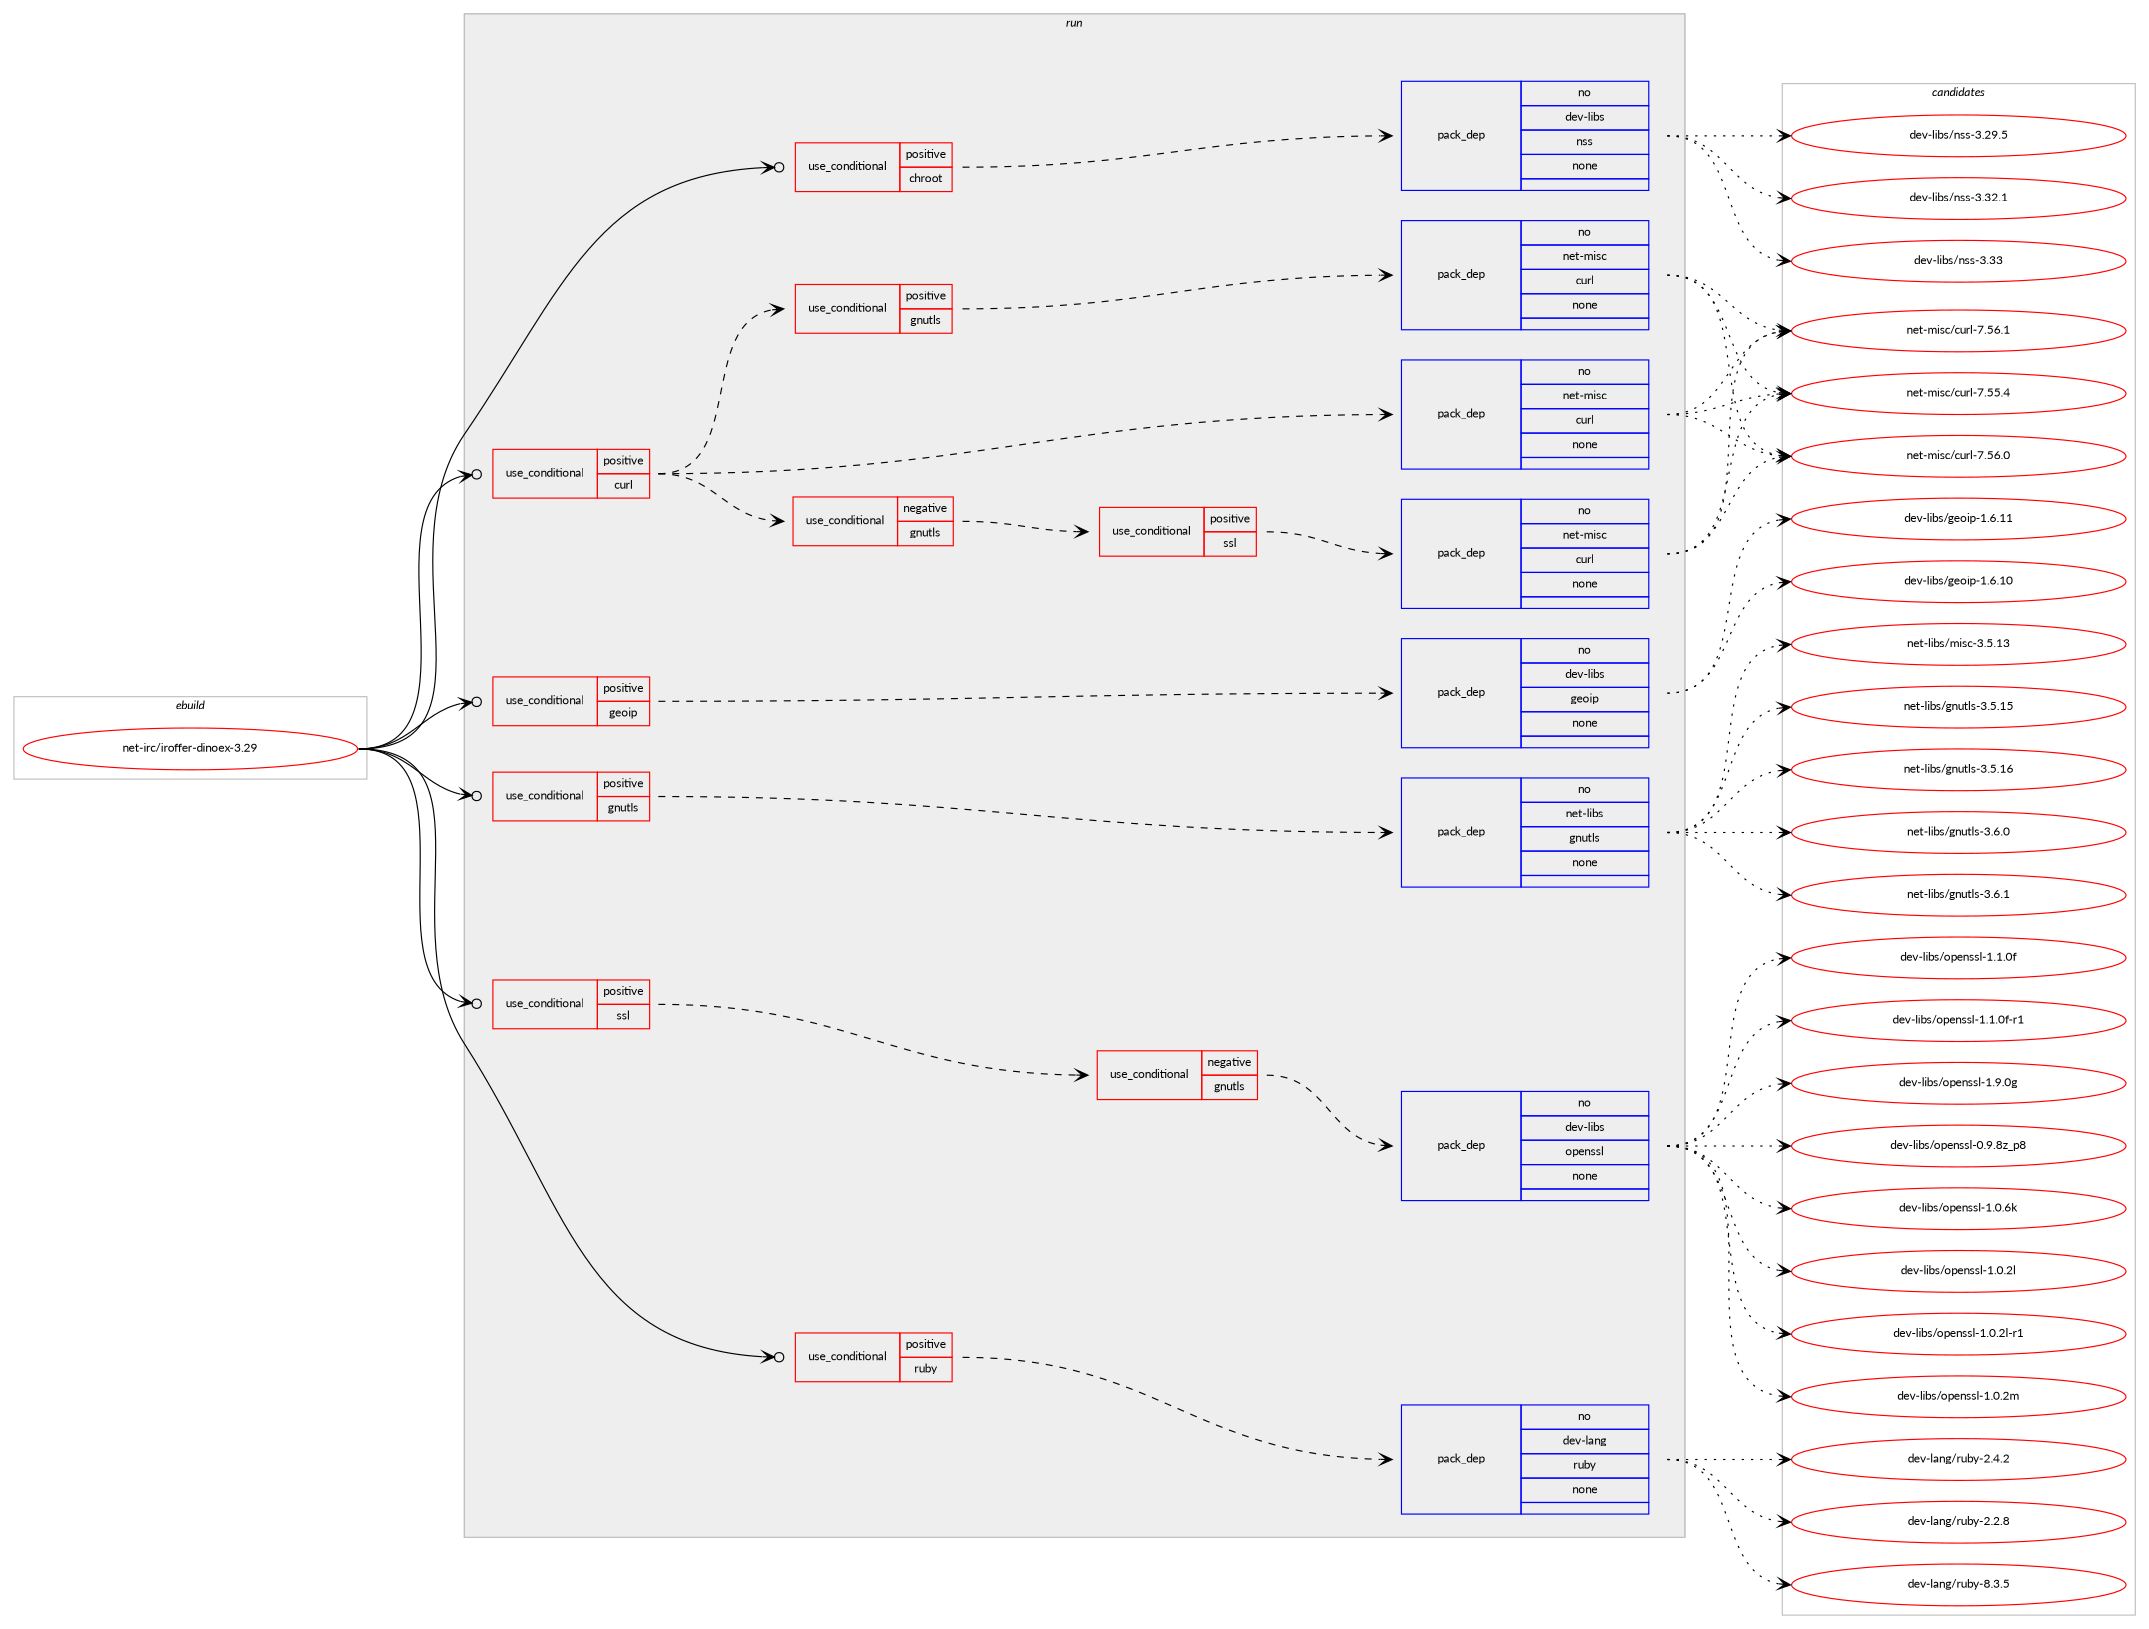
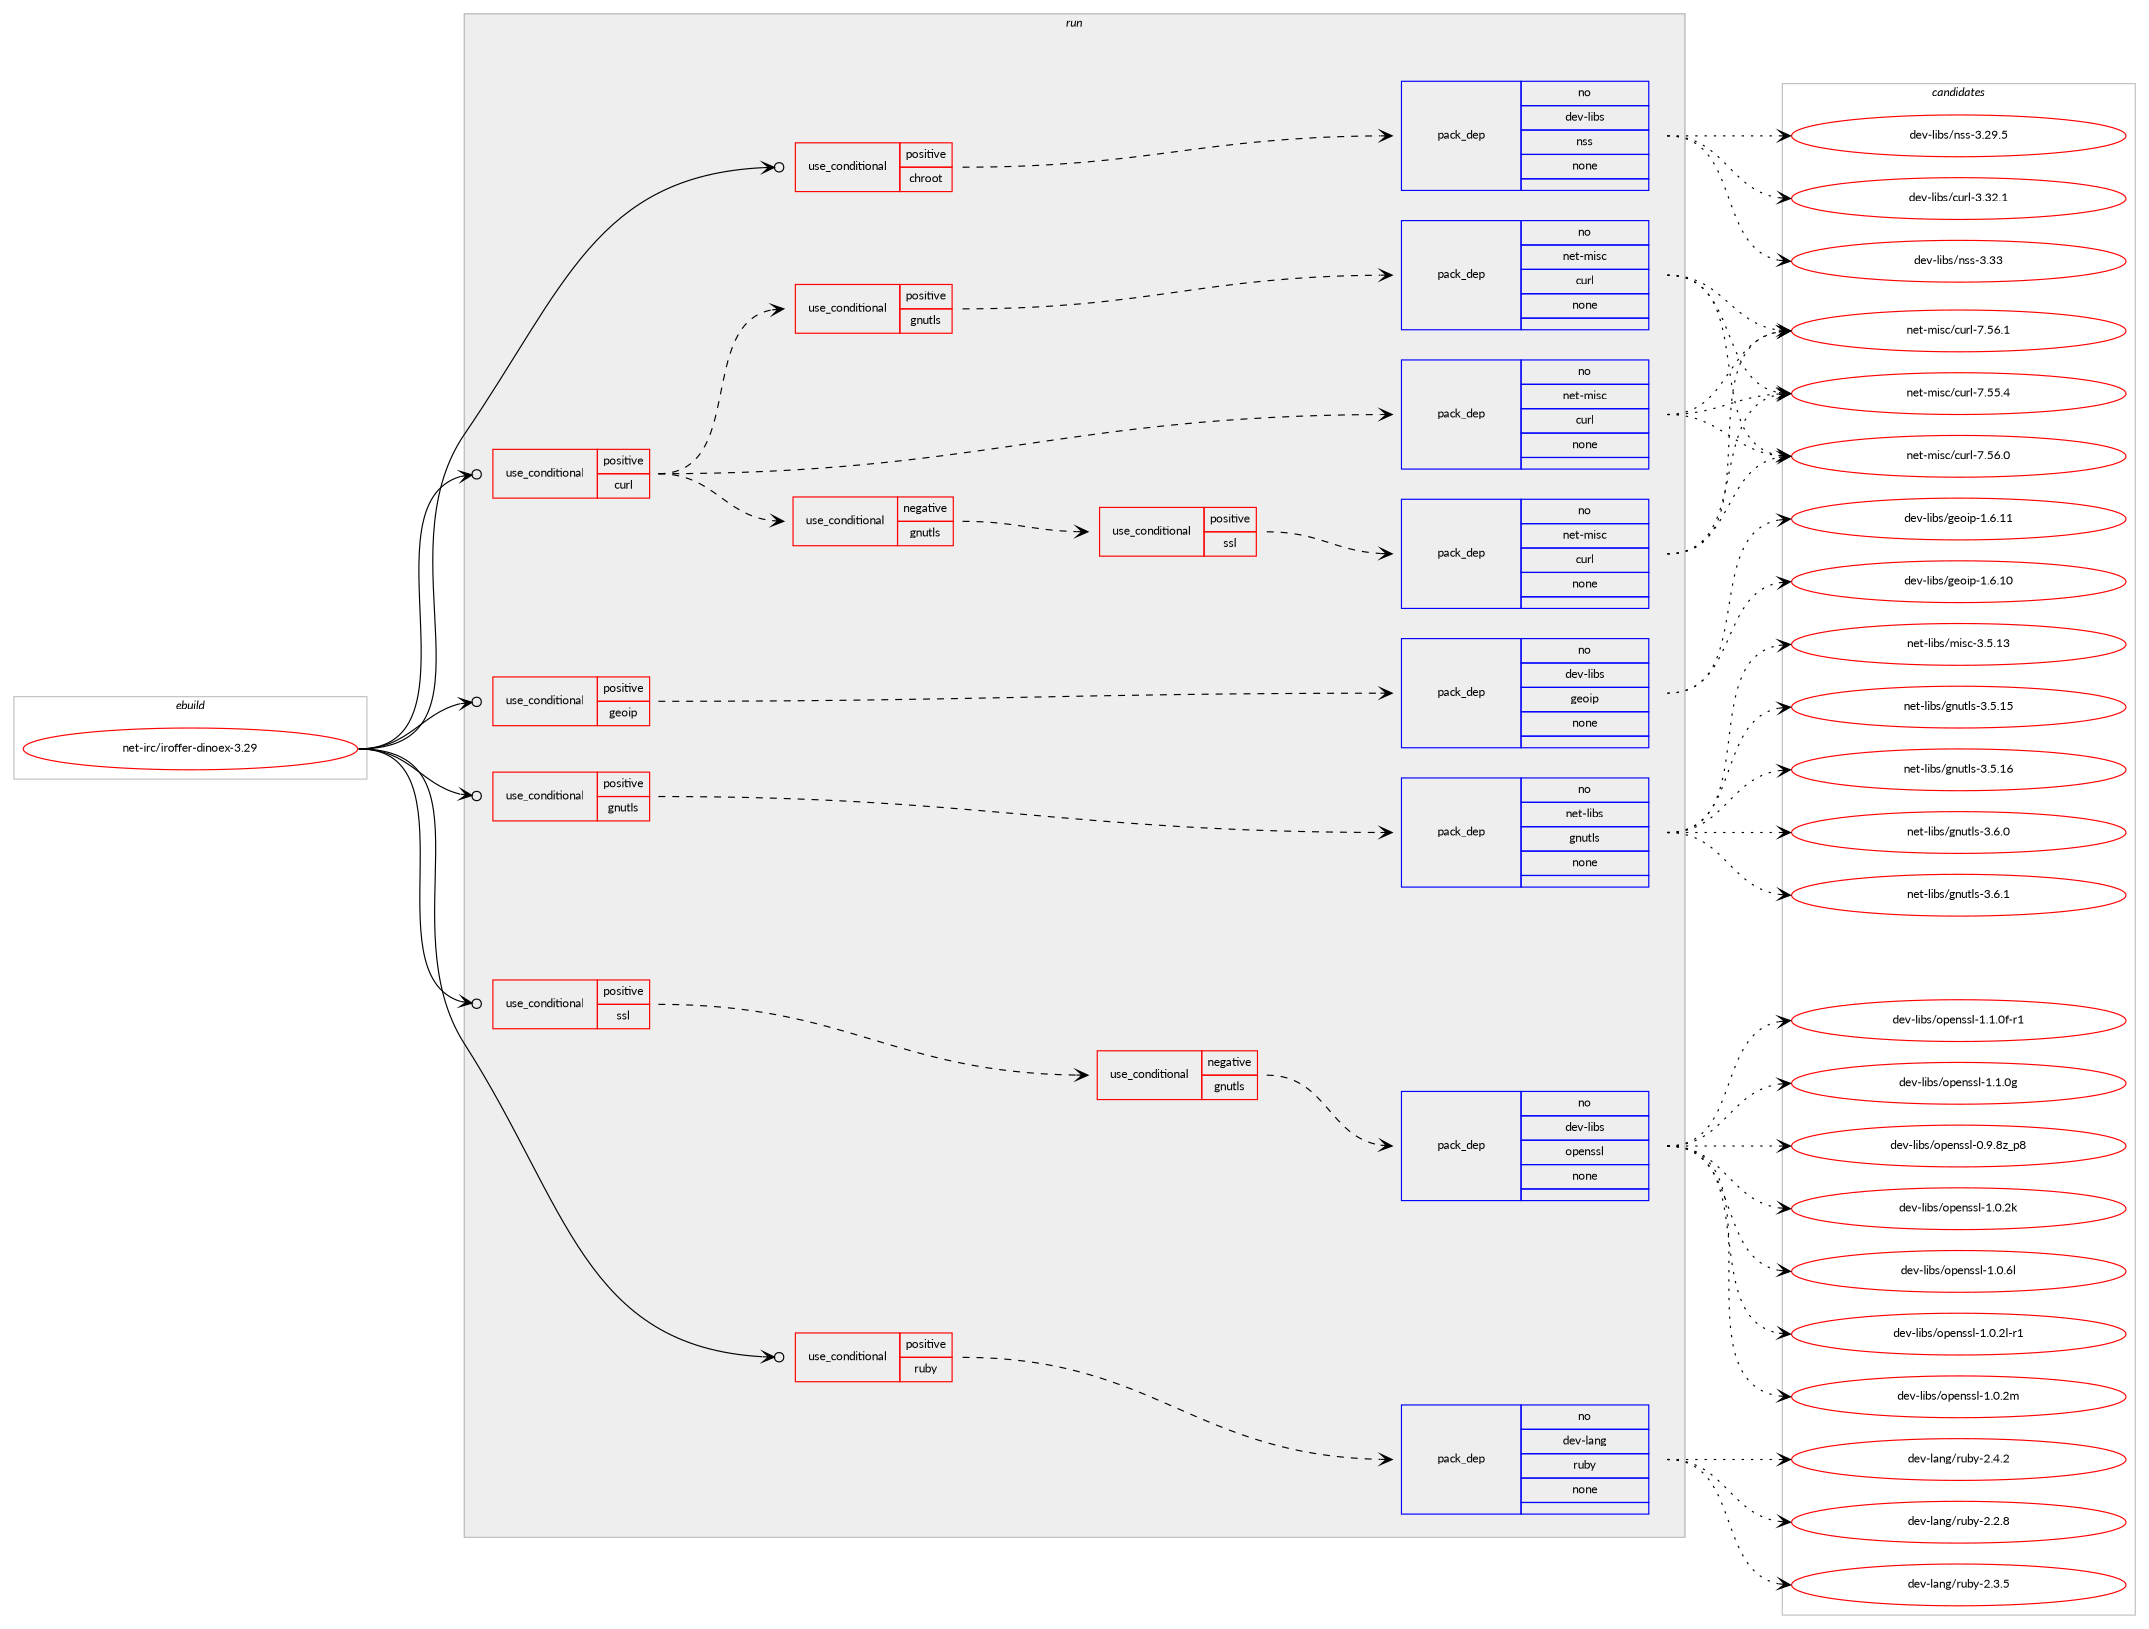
node "dev-libs/nss-3.32.1": label "dev-libs/nss-3.32.1" -> "dev-libs/curl-3.32.1"
node "dev-libs/openssl-1.1.0f": removed
node "dev-libs/openssl-1.9.0g": label "dev-libs/openssl-1.9.0g" -> "dev-libs/openssl-1.1.0g"
node "dev-libs/openssl-1.0.6k": label "dev-libs/openssl-1.0.6k" -> "dev-libs/openssl-1.0.2k"
node "dev-libs/openssl-1.0.2l": label "dev-libs/openssl-1.0.2l" -> "dev-libs/openssl-1.0.6l"
node "dev-lang/ruby-8.3.5": label "dev-lang/ruby-8.3.5" -> "dev-lang/ruby-2.3.5"
